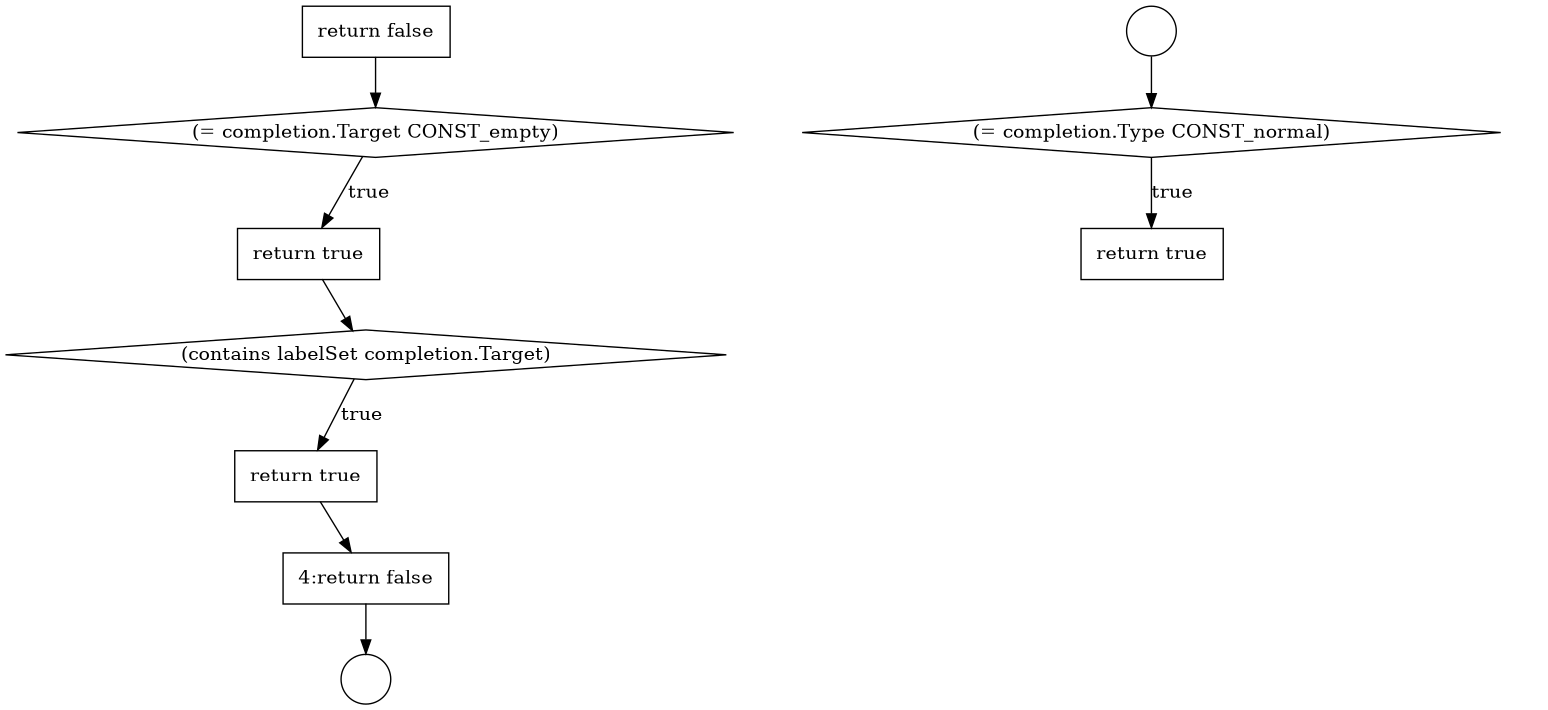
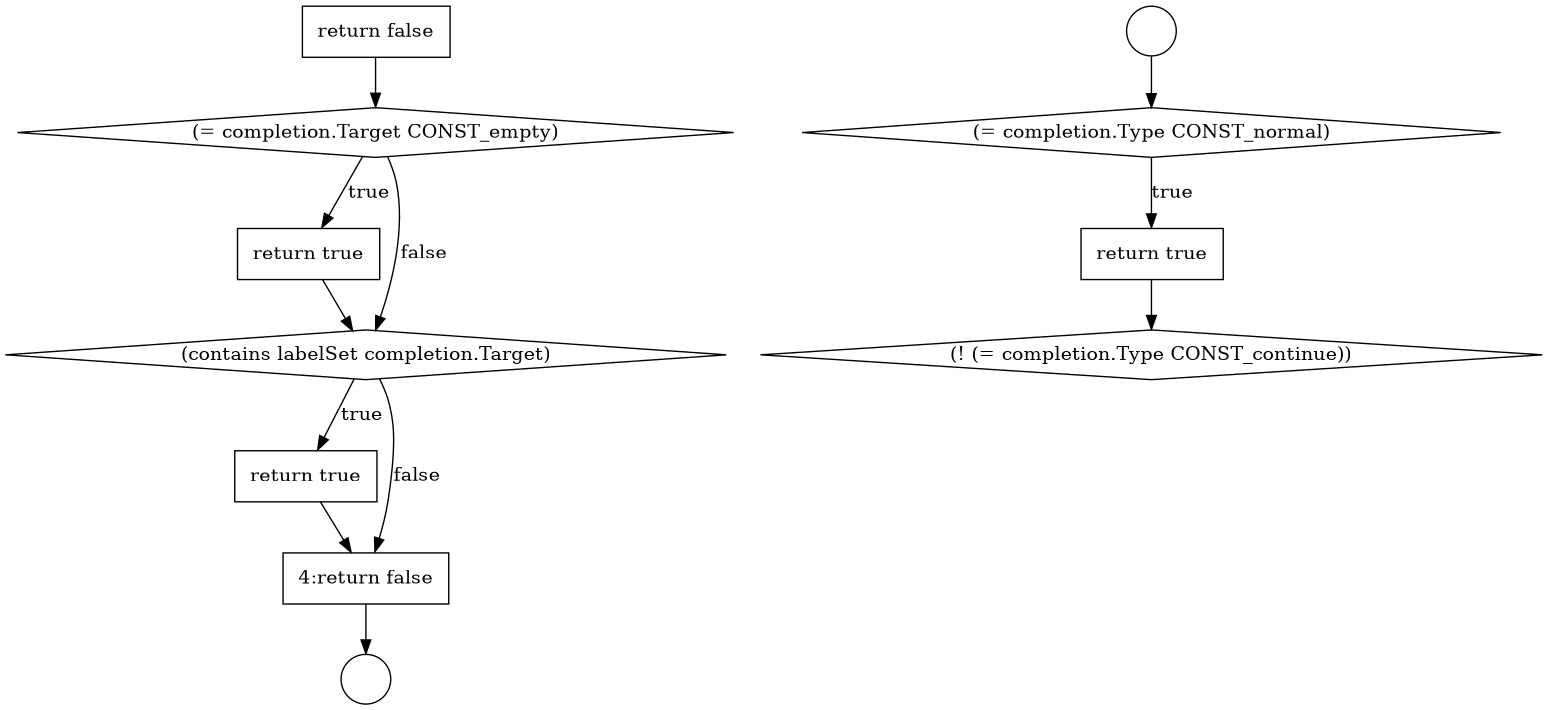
edge "(= completion.Target CONST_empty)" -> "(contains labelSet completion.Target)": added, label "false"
node "(! (= completion.Type CONST_continue))": added
edge "(contains labelSet completion.Target)" -> "4:return false": added, label "false"
